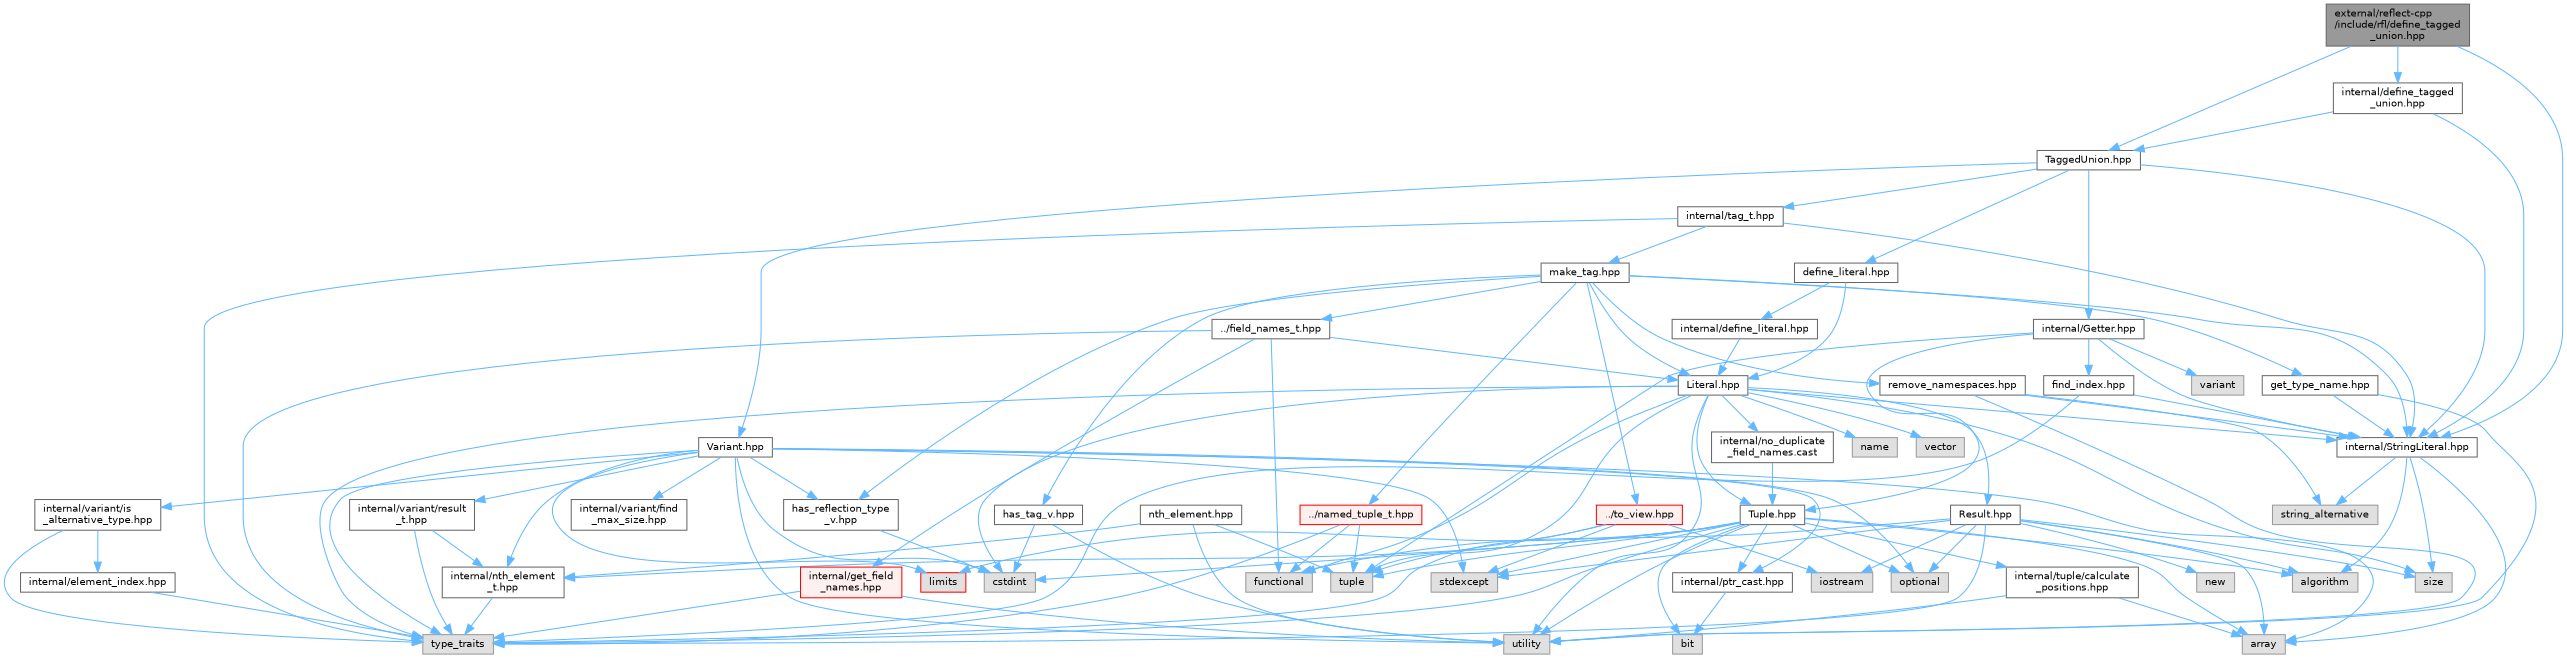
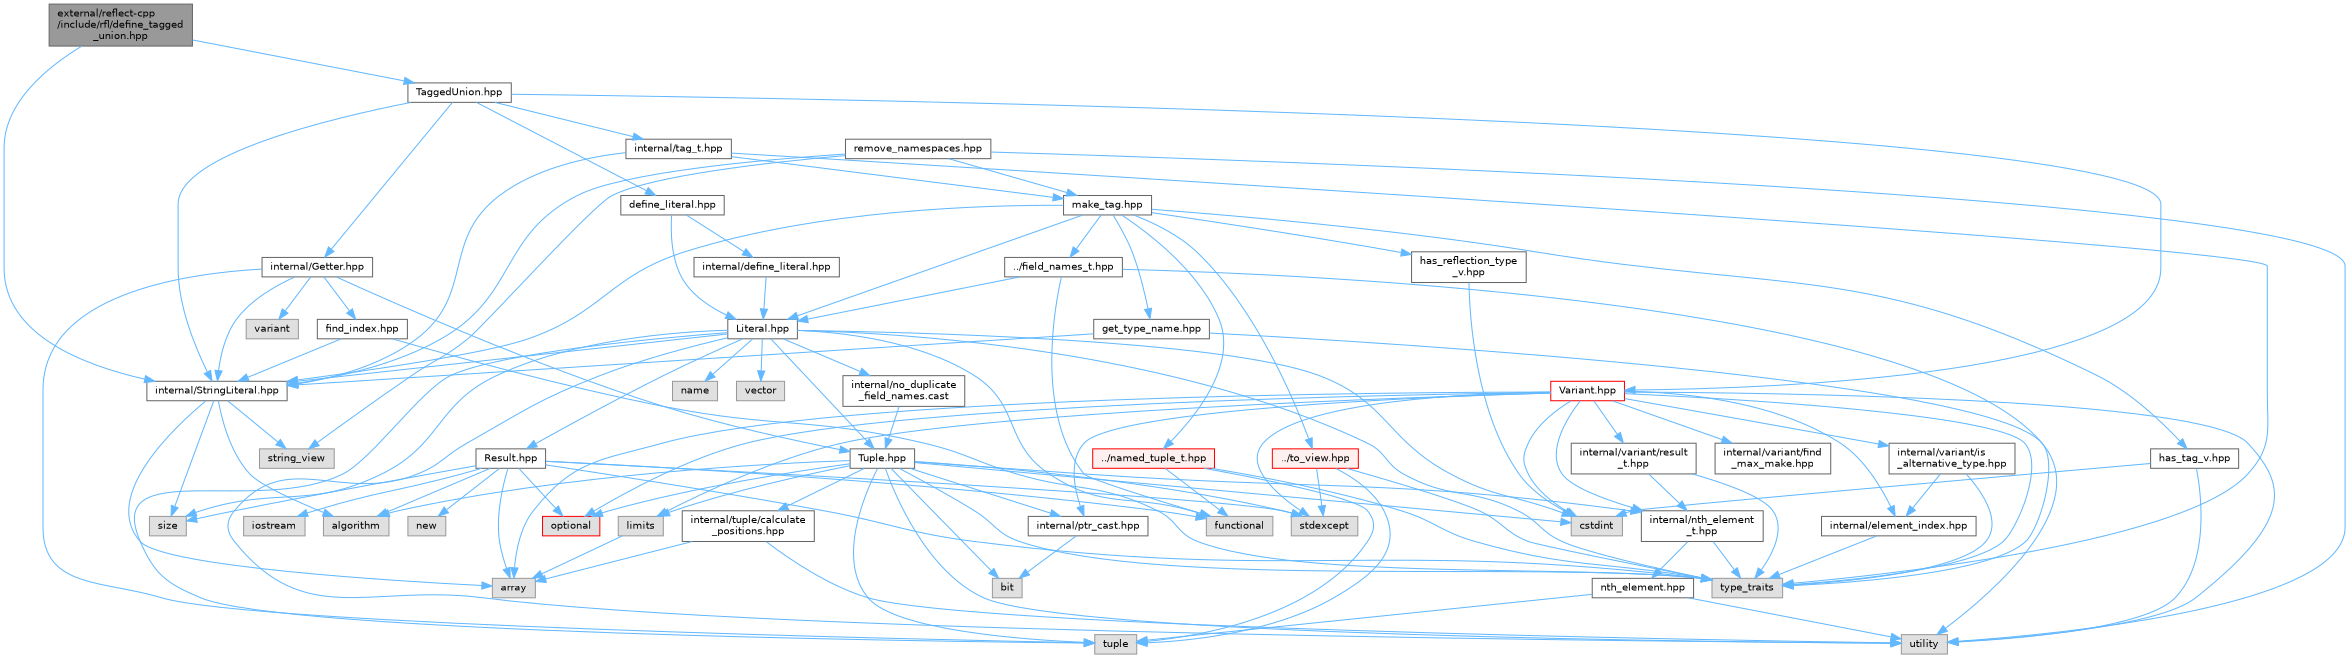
node "internal/define_tagged _union.hpp": removed
edge "make_tag.hpp" -> "remove_namespaces.hpp": reversed
node "Variant.hpp": color grey40 -> red
edge "Variant.hpp" -> "has_reflection_type _v.hpp": now "Variant.hpp" -> "internal/element_index.hpp"
node "internal/variant/find _max_size.hpp": label "internal/variant/find _max_size.hpp" -> "internal/variant/find _max_make.hpp"
node "string_alternative": label "string_alternative" -> "string_view"
edge "../to_view.hpp" -> "iostream": removed
edge "nth_element.hpp" -> "internal/nth_element _t.hpp": reversed
edge "Tuple.hpp" -> "array": now "limits" -> "array"
node "internal/get_field _names.hpp": removed
node "limits": color red -> grey60
node "optional": color grey60 -> red
